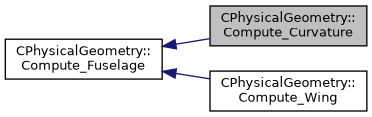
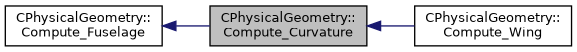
edge "CPhysicalGeometry:: Compute_Wing" -> "CPhysicalGeometry:: Compute_Fuselage": now "CPhysicalGeometry:: Compute_Wing" -> "CPhysicalGeometry:: Compute_Curvature"
